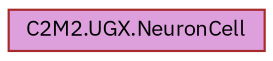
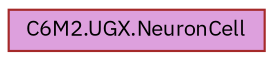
node "C2M2.UGX.NeuronCell": label "C2M2.UGX.NeuronCell" -> "C6M2.UGX.NeuronCell"
